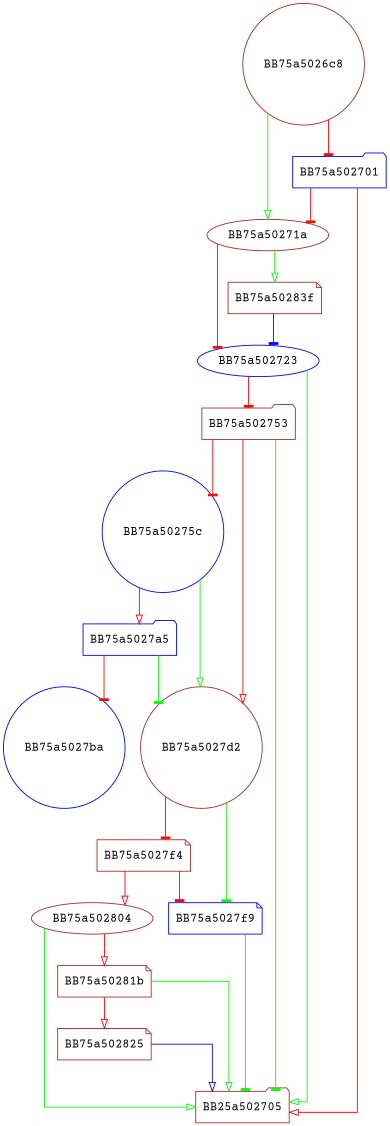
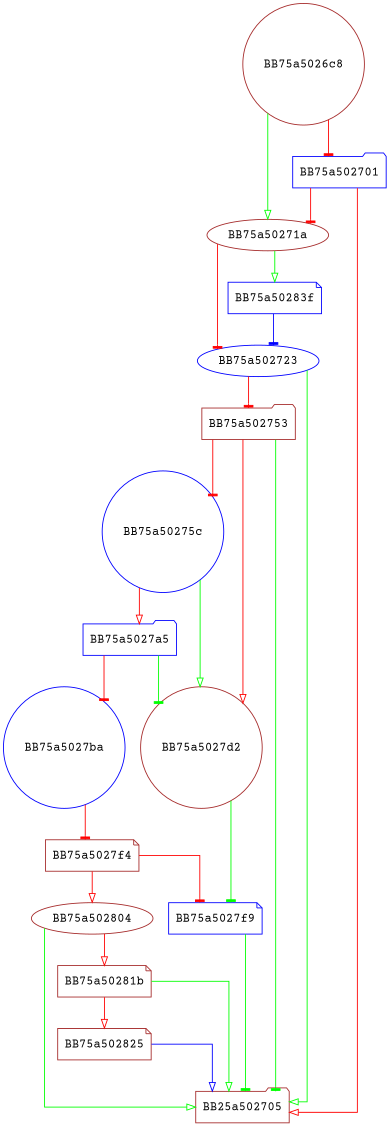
node "BB75a50283f": color brown -> blue
edge "BB75a5027d2" -> "BB75a5027f4": now "BB75a5027ba" -> "BB75a5027f4"
